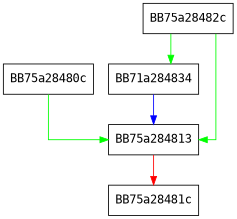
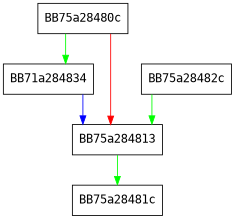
edge "BB75a28482c" -> "BB71a284834": now "BB75a28480c" -> "BB71a284834"
edge "BB75a28480c" -> "BB75a284813": color green -> red
edge "BB75a284813" -> "BB75a28481c": color red -> green
